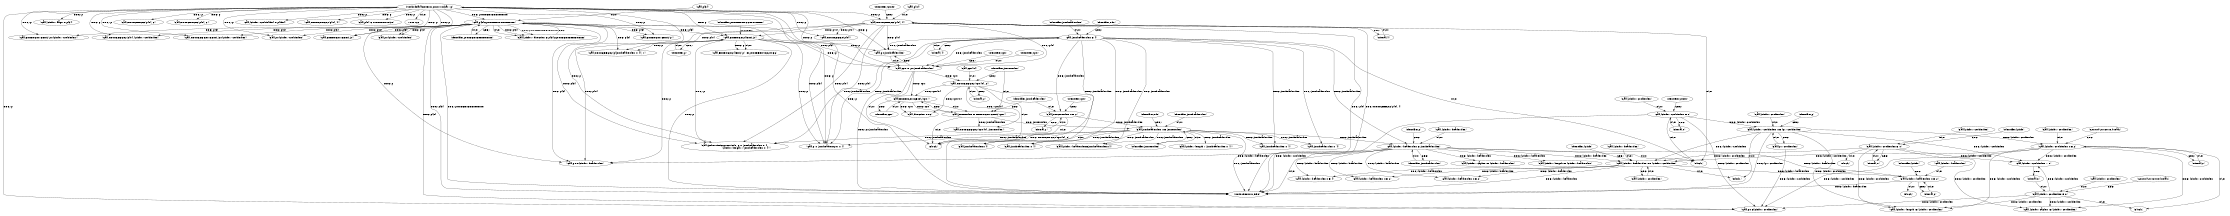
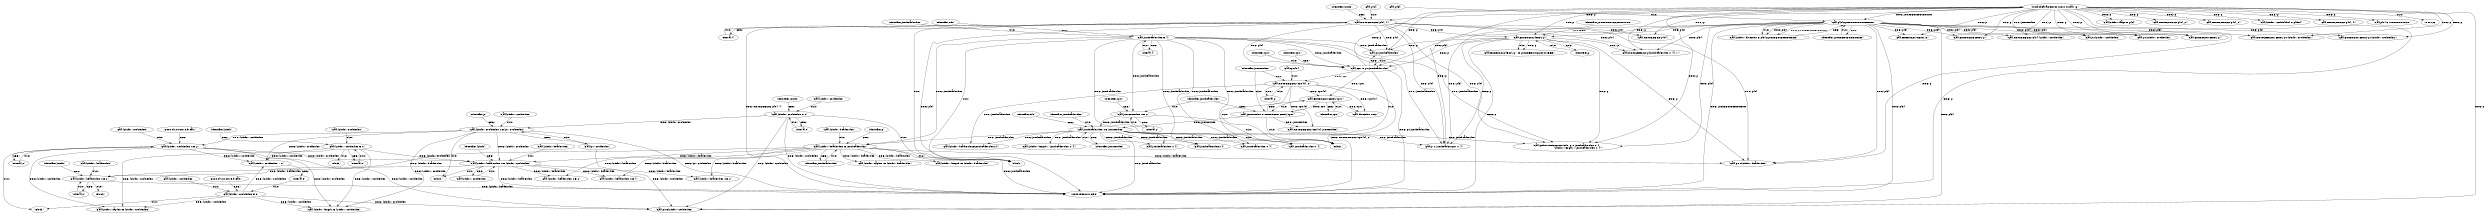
edge "(MethodParameterIn,const u_char *p)" -> "(Call,ND_TCHECK2(p[jnx_header_len + 4], 1))": added, label "DDG: p"
edge "(MethodParameterIn,const u_char *p)" -> "(Call,ND_TCHECK2(p[0], l2info->cookie_len))": label "DDG: p" -> "DDG: jnx_ext_len"
node "(Call,EXTRACT_32BITS(p))": added
node "(Call,EXTRACT_24BITS(p) != JUNIPER_MGC_MGC)": label "(Call,EXTRACT_24BITS(p) != JUNIPER_MGC_MGC)" -> "(Call,EXTRACT_24BITS(p) != JUNIPER_MGC_NUMBER)"
edge "(Call,jnx_header_len = 4)" -> "(Call,l2info->header_len=jnx_header_len+4)": now "(Call,ND_TCHECK2(tptr[0], 2))" -> "(Call,l2info->header_len=jnx_header_len+4)"
edge "(Call,jnx_ext_len = EXTRACT_16BITS(tptr))" -> "(Call,ND_TCHECK2(tptr[0], jnx_ext_len))": label "DDG: jnx_header_len" -> "DDG: jnx_ext_len"
edge "(Call,l2info->header_len = jnx_header_len)" -> "(MethodReturn,RET)": label "AST: " -> "DDG: jnx_header_len"
